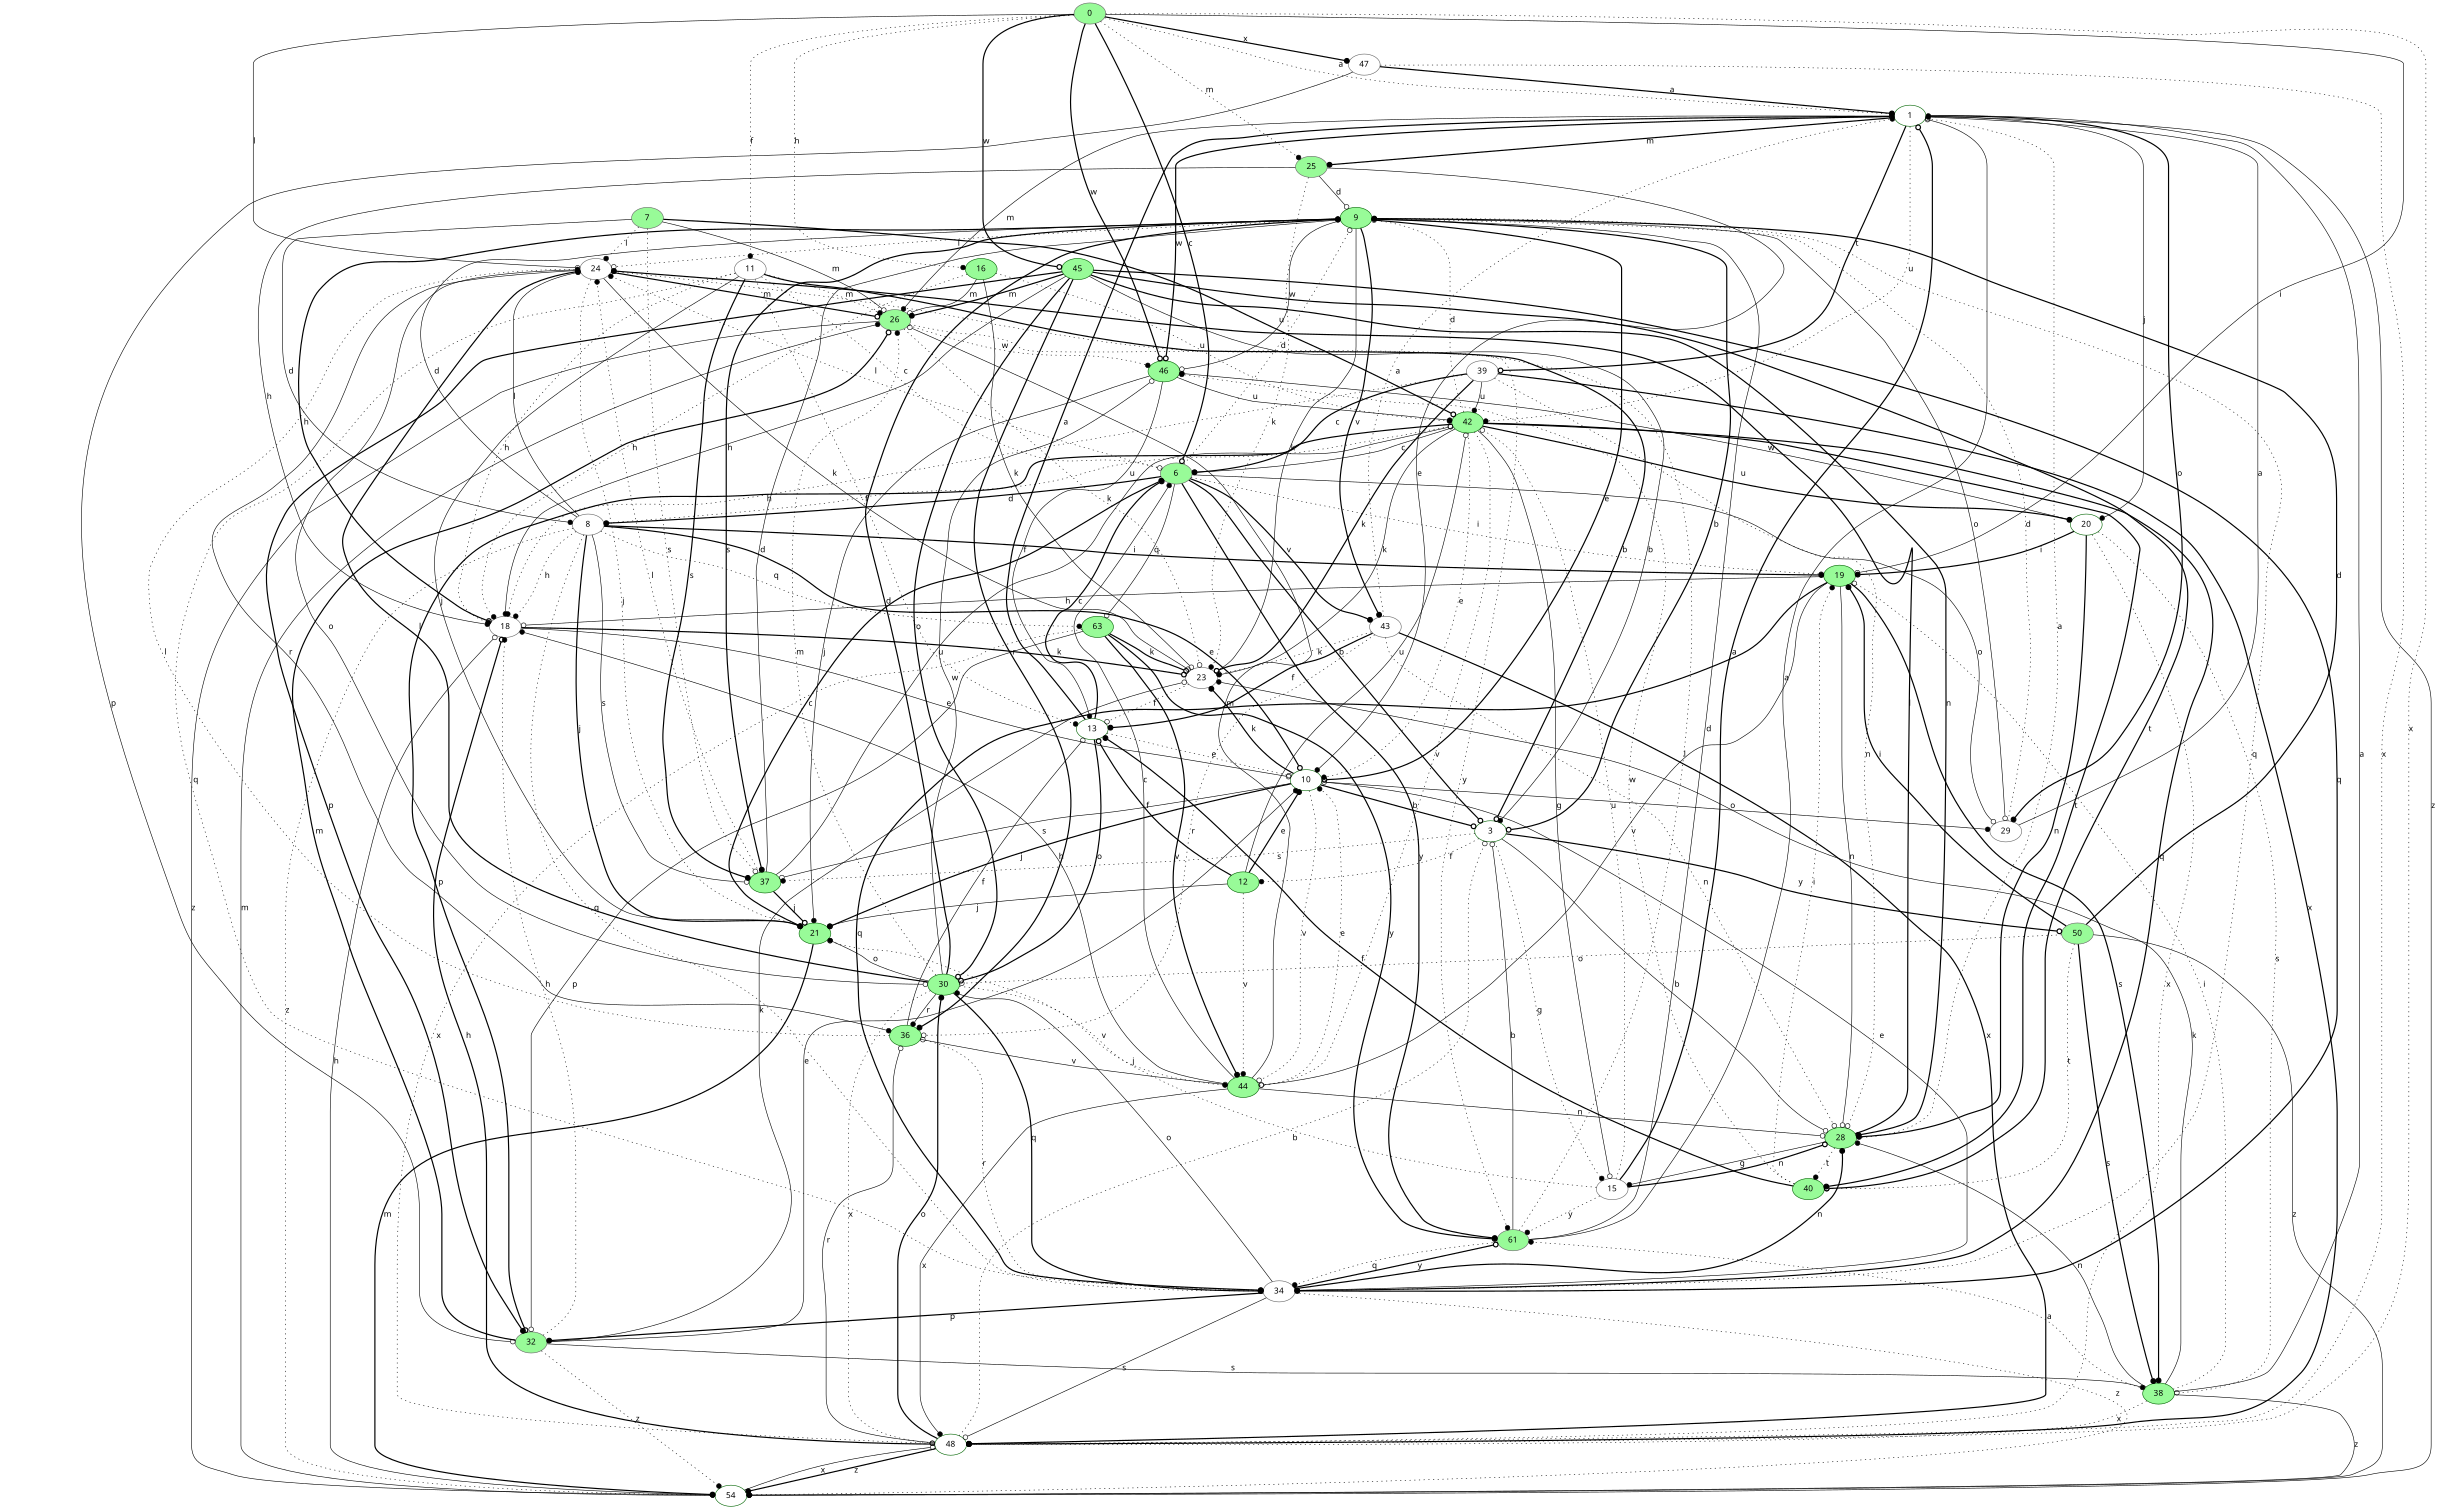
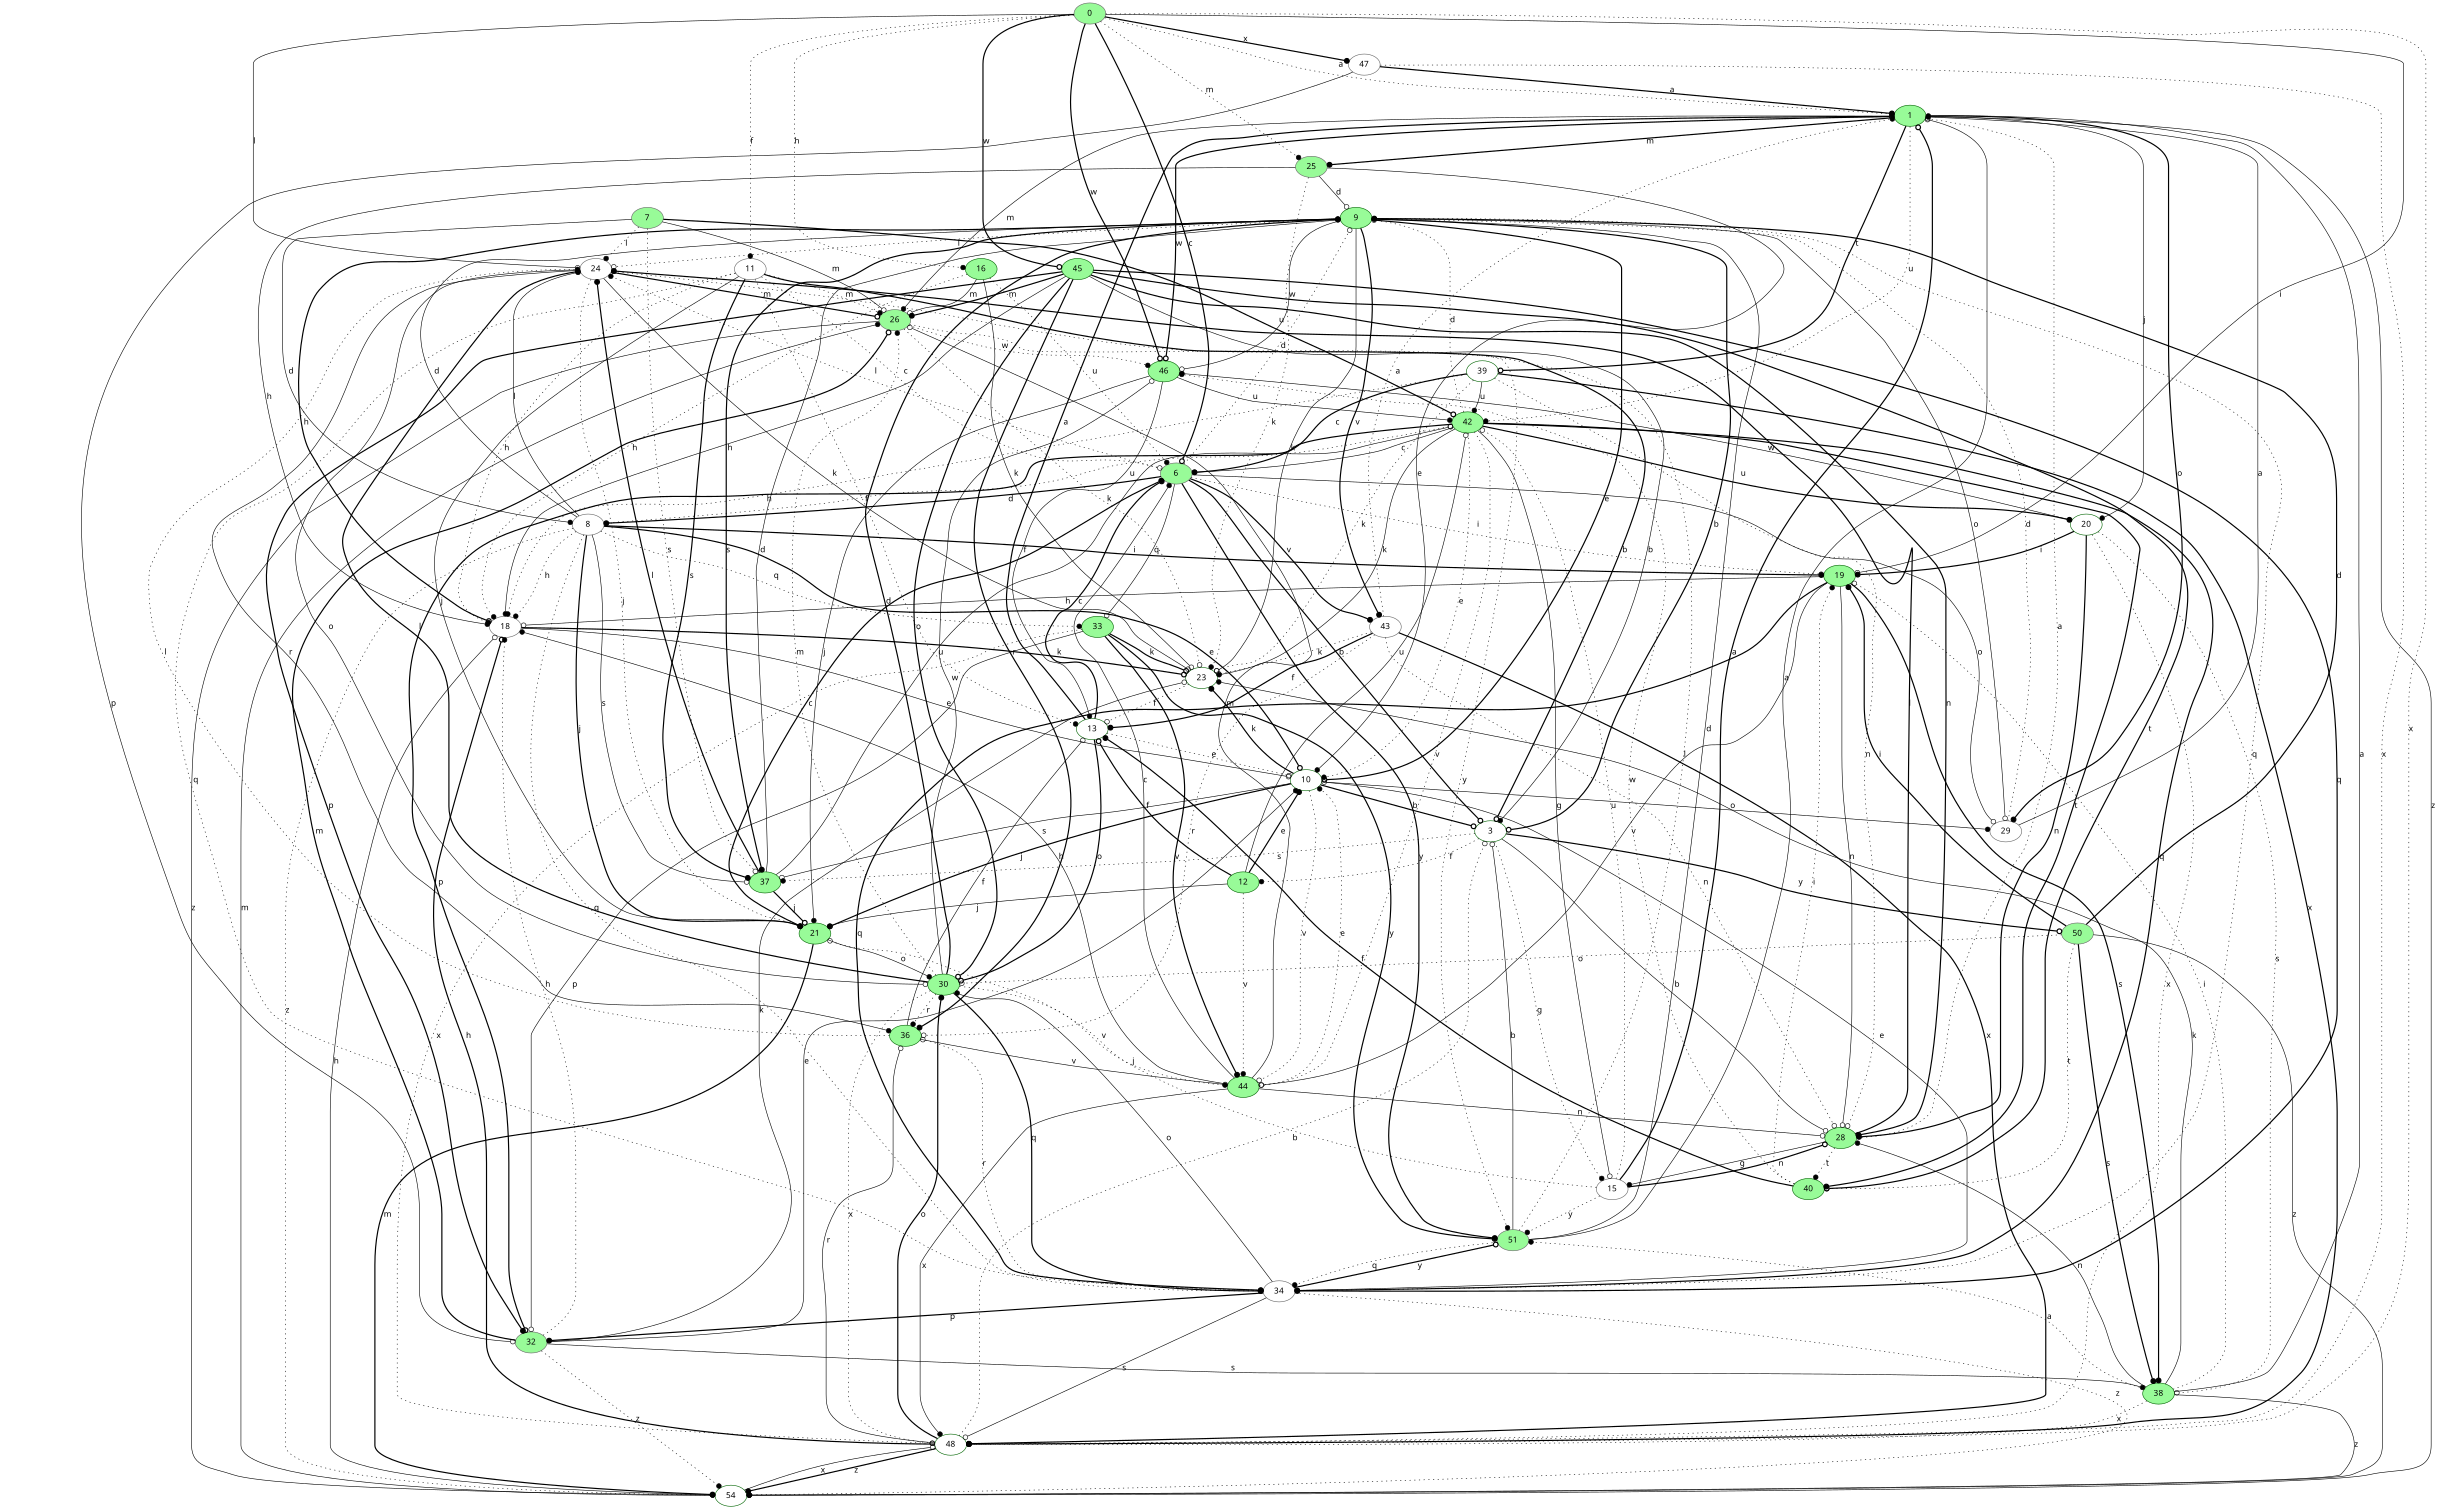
node "1": fillcolor white -> palegreen
edge "16" -> "42": now "16" -> "6"
node "39": color gray40 -> darkgreen
edge "39" -> "23": style bold -> dotted
edge "37" -> "24": style dotted -> bold
node "63": label "63" -> "33"
node "23": color gray40 -> darkgreen
edge "30" -> "21": reversed
edge "30" -> "36": style solid -> dotted
node "61": label "61" -> "51"
edge "34" -> "28": removed, label "n"
